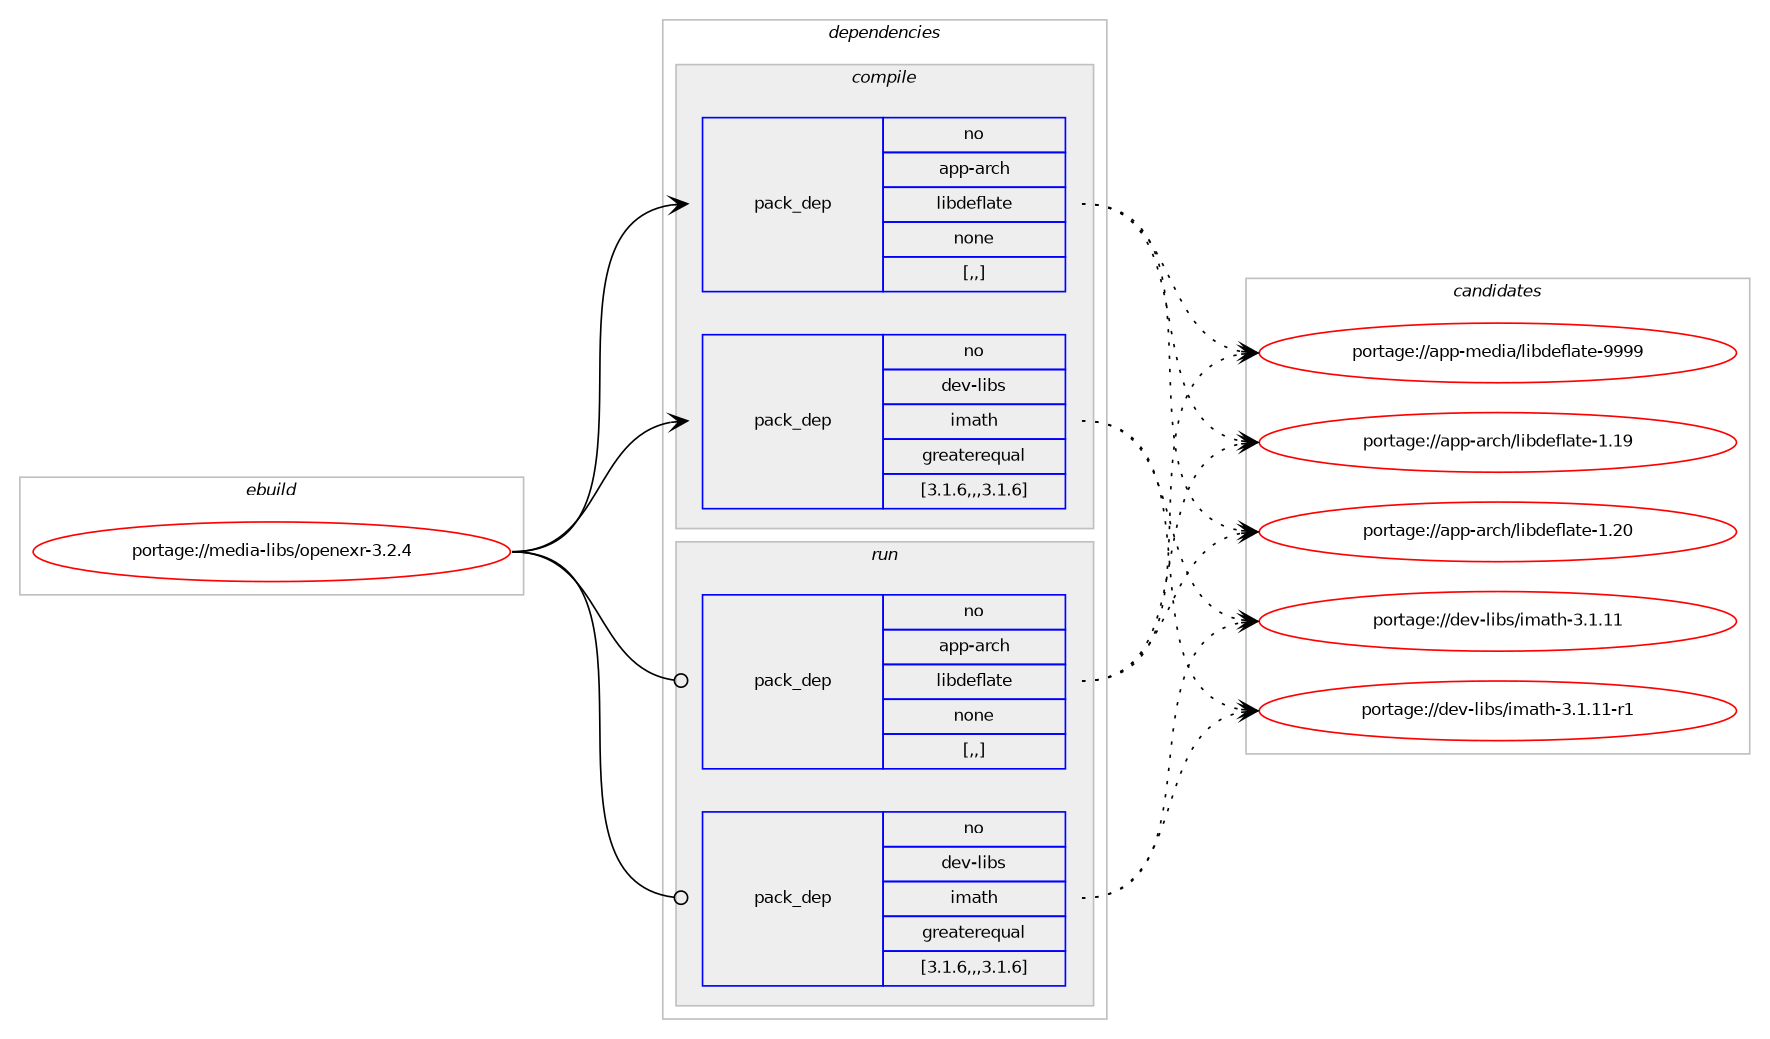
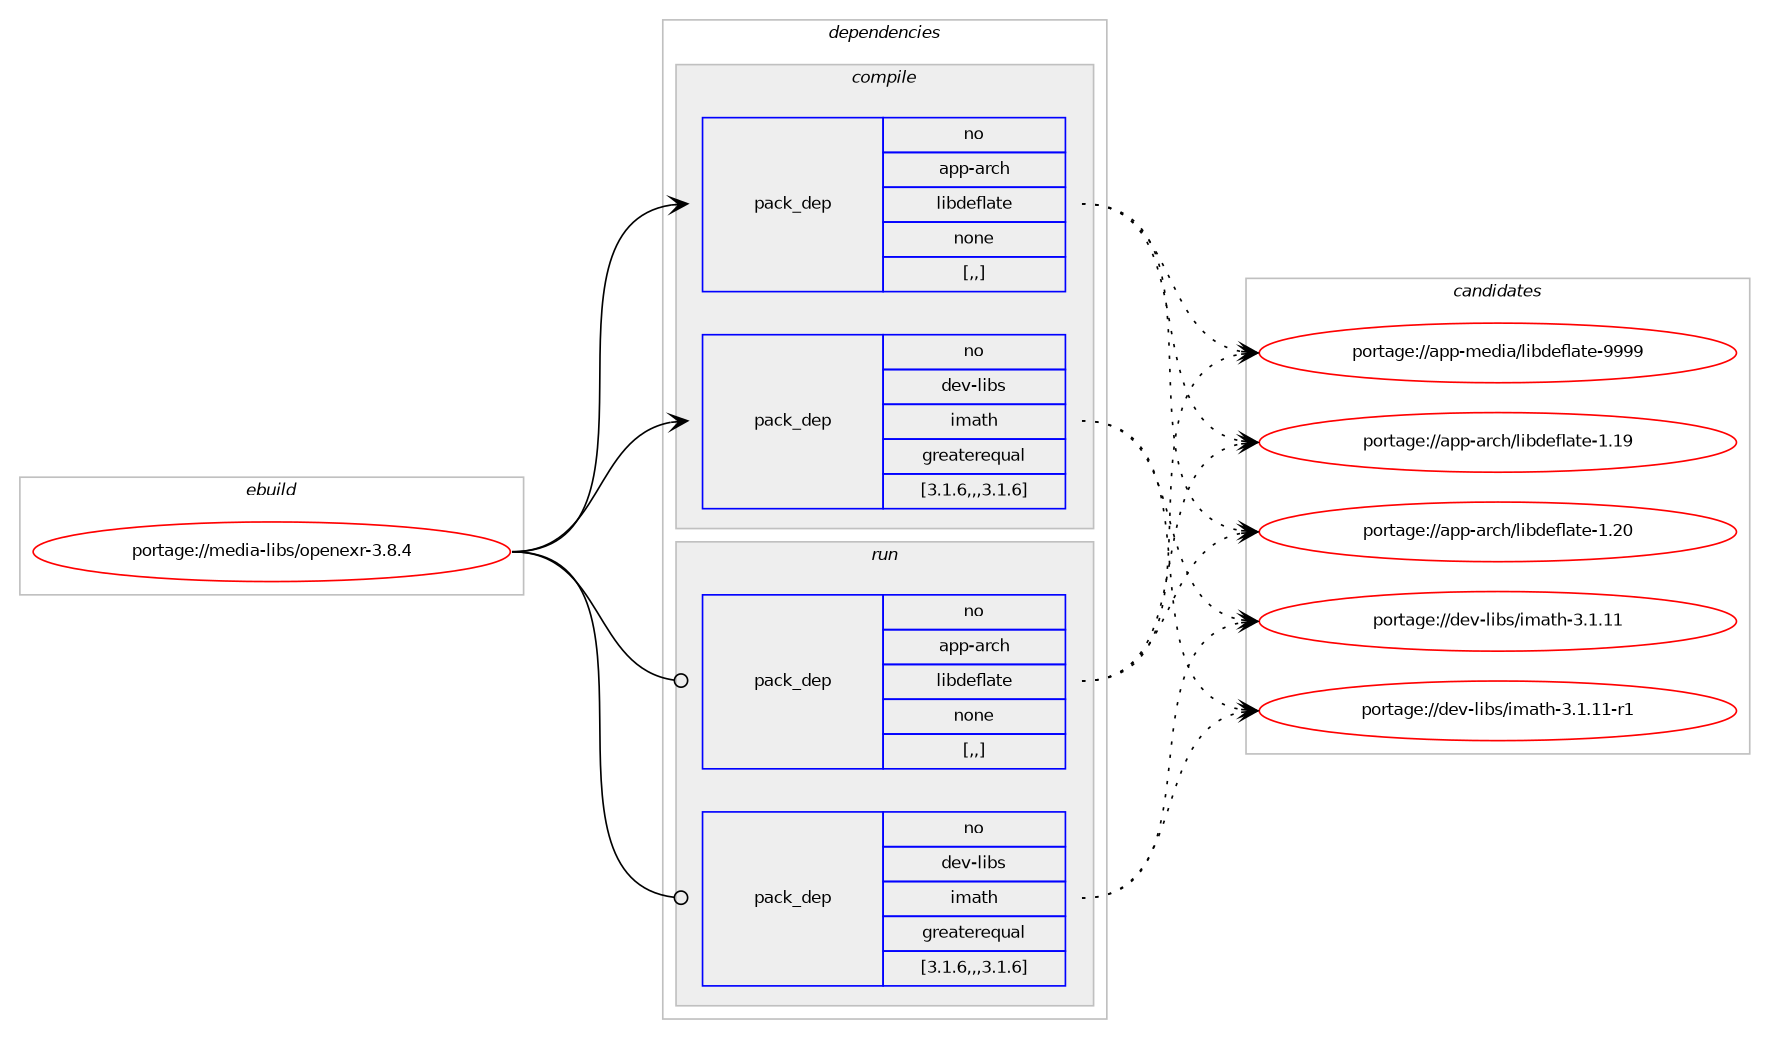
node "portage://media-libs/openexr-3.2.4": label "portage://media-libs/openexr-3.2.4" -> "portage://media-libs/openexr-3.8.4"
